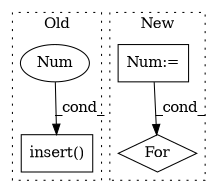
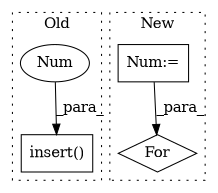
edge "Num" -> "insert()": label "_cond_" -> "_para_"
edge "Num:=" -> "For": label "_cond_" -> "_para_"
